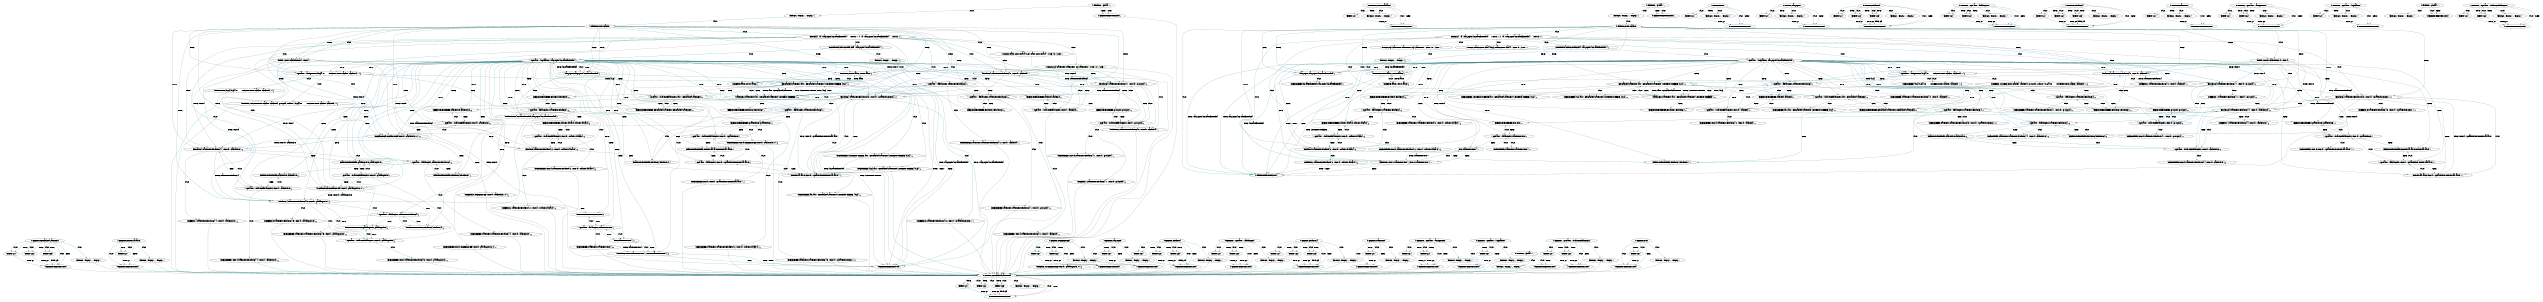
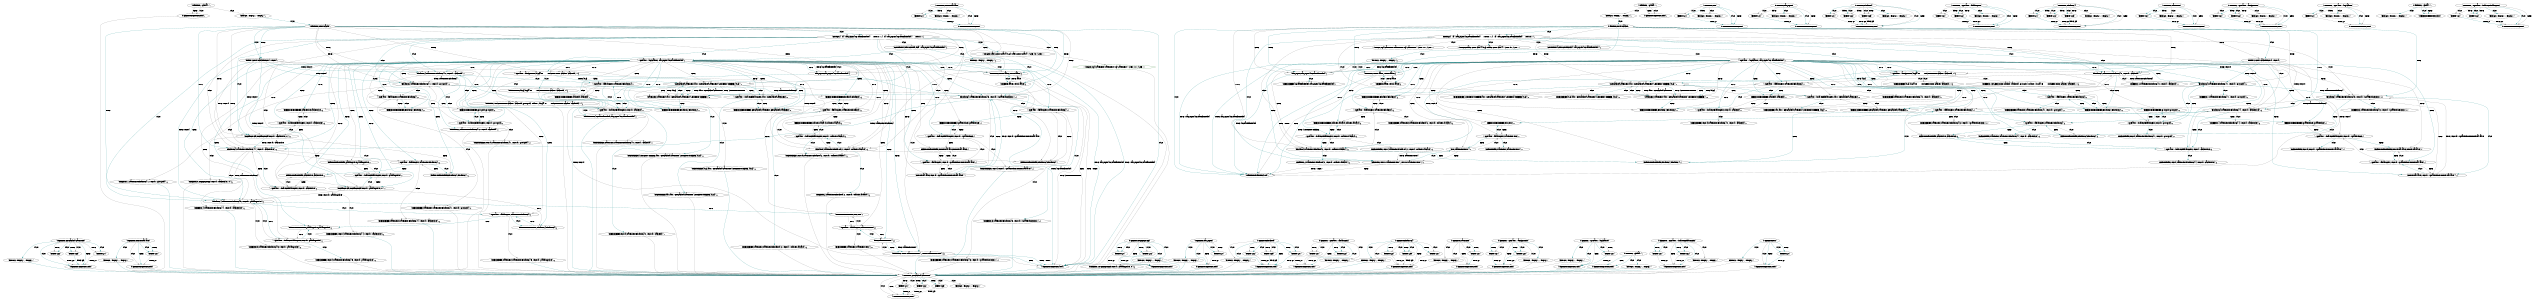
node "(IDENTIFIER,record,DCHECK_GE(record->cache_size, 0))": removed
edge "(DCHECK_GE,DCHECK_GE(record->cache_size, 0))" -> "(LITERAL,0,DCHECK_GE(record->cache_size, 0))": label "CDG: " -> "AST: "
node "(IDENTIFIER,record,DCHECK_GE(record->padding_size, 0))": removed
